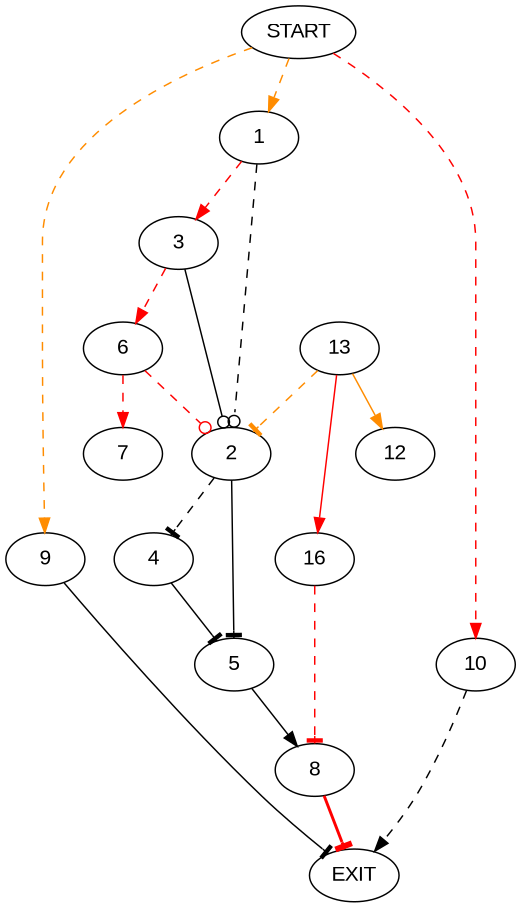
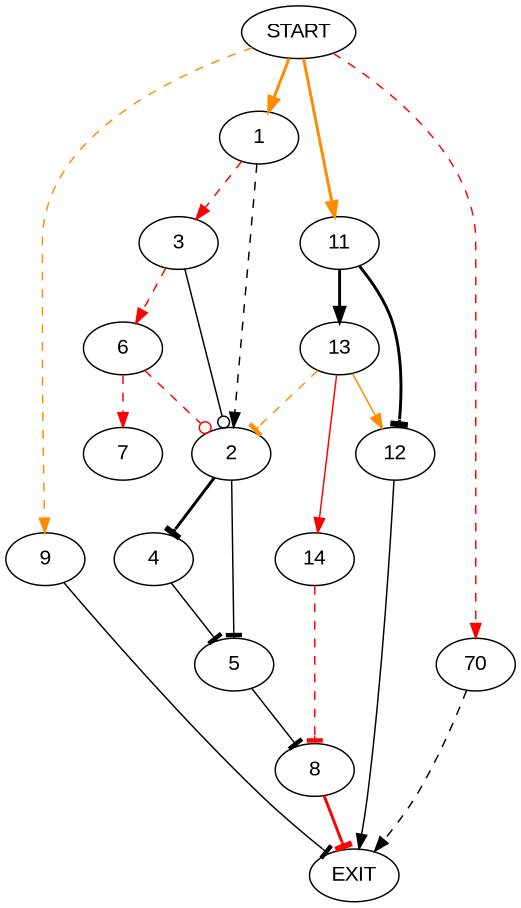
edge "START" -> "1": style dashed -> bold
node "11": added
edge "1" -> "2": arrowhead odot -> normal
edge "2" -> "4": style dashed -> bold
node "16": label "16" -> "14"
edge "12" -> "EXIT": added
node "10": label "10" -> "70"
edge "5" -> "8": arrowhead normal -> tee
